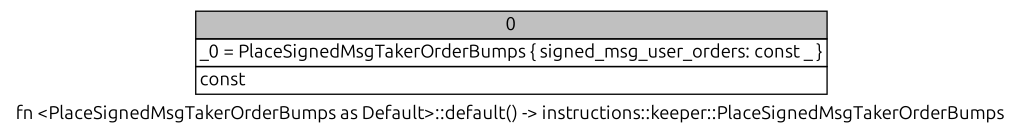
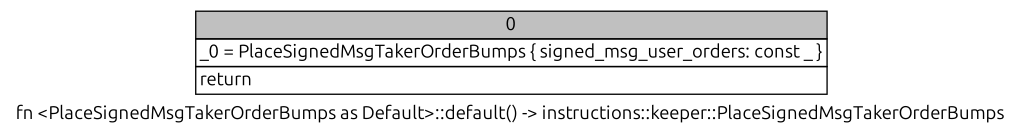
node "0": text "const" -> "return"
